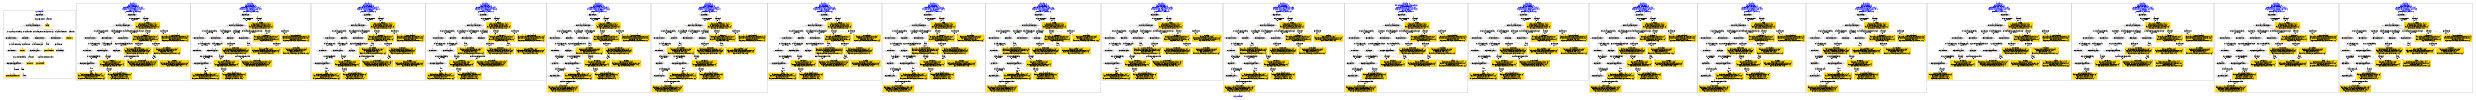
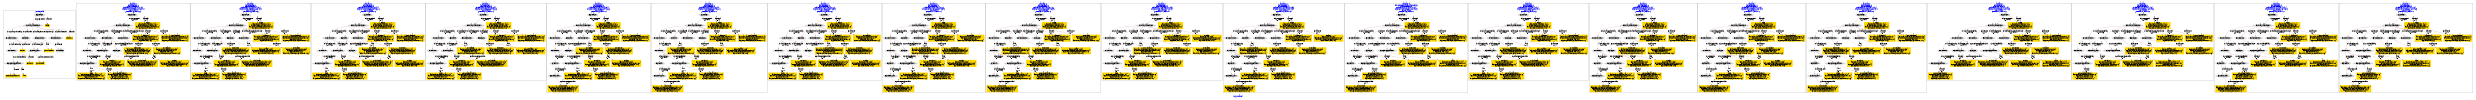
cluster "1-correct has": label "1-correct has" -> "1-correct model"
node "name": fillcolor lightgray -> gold
